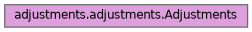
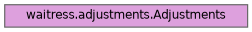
node "adjustments.adjustments.Adjustments": label "adjustments.adjustments.Adjustments" -> "waitress.adjustments.Adjustments"
